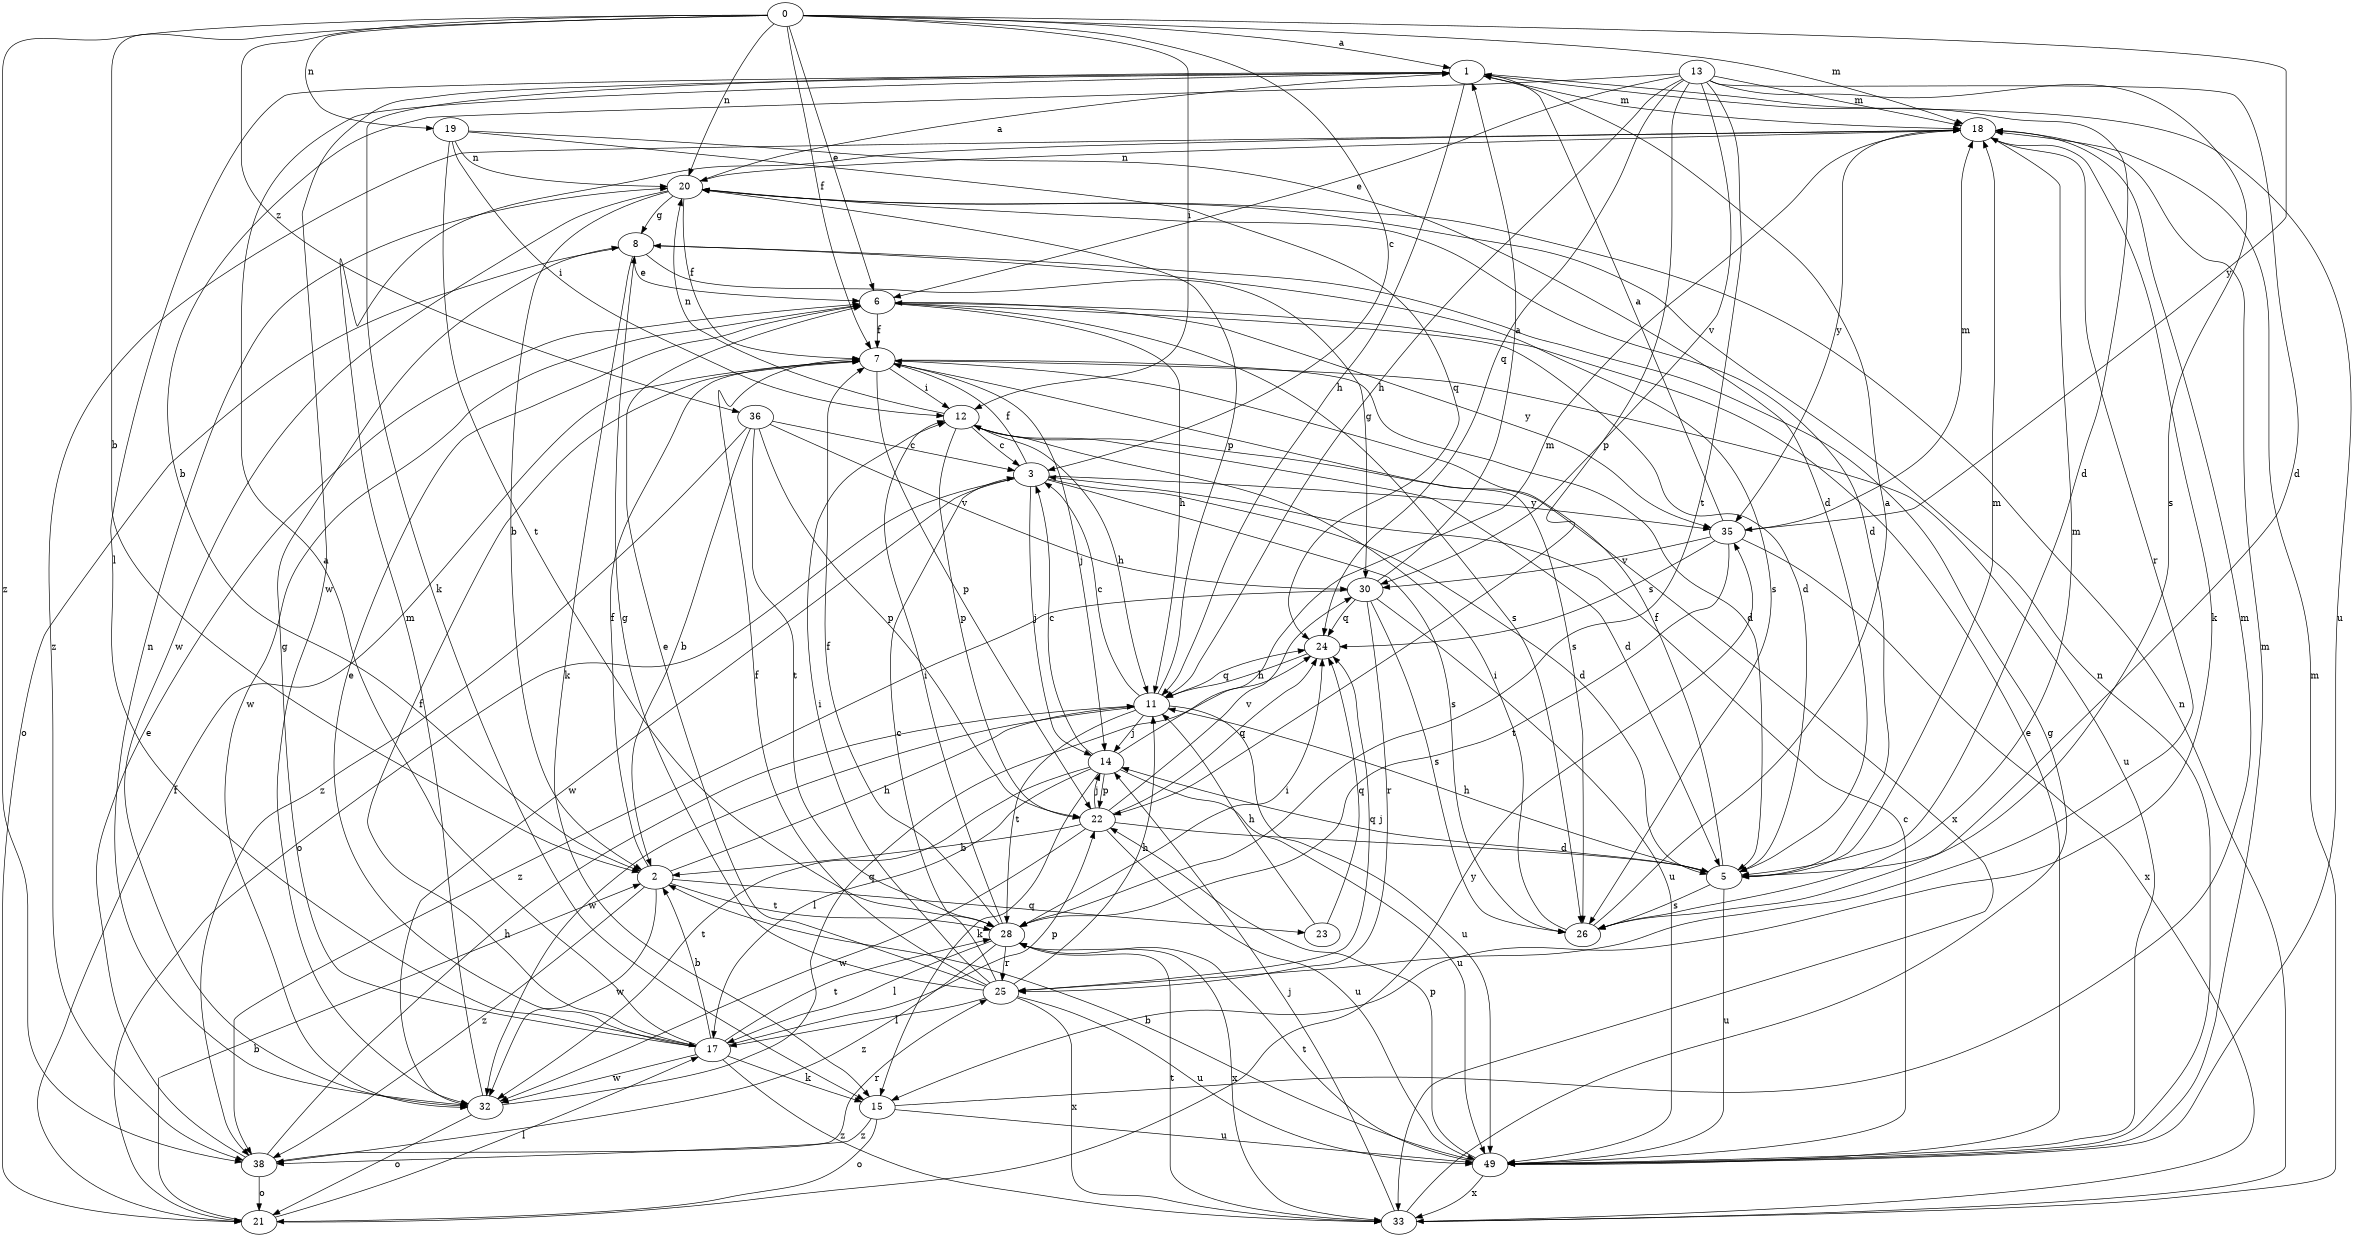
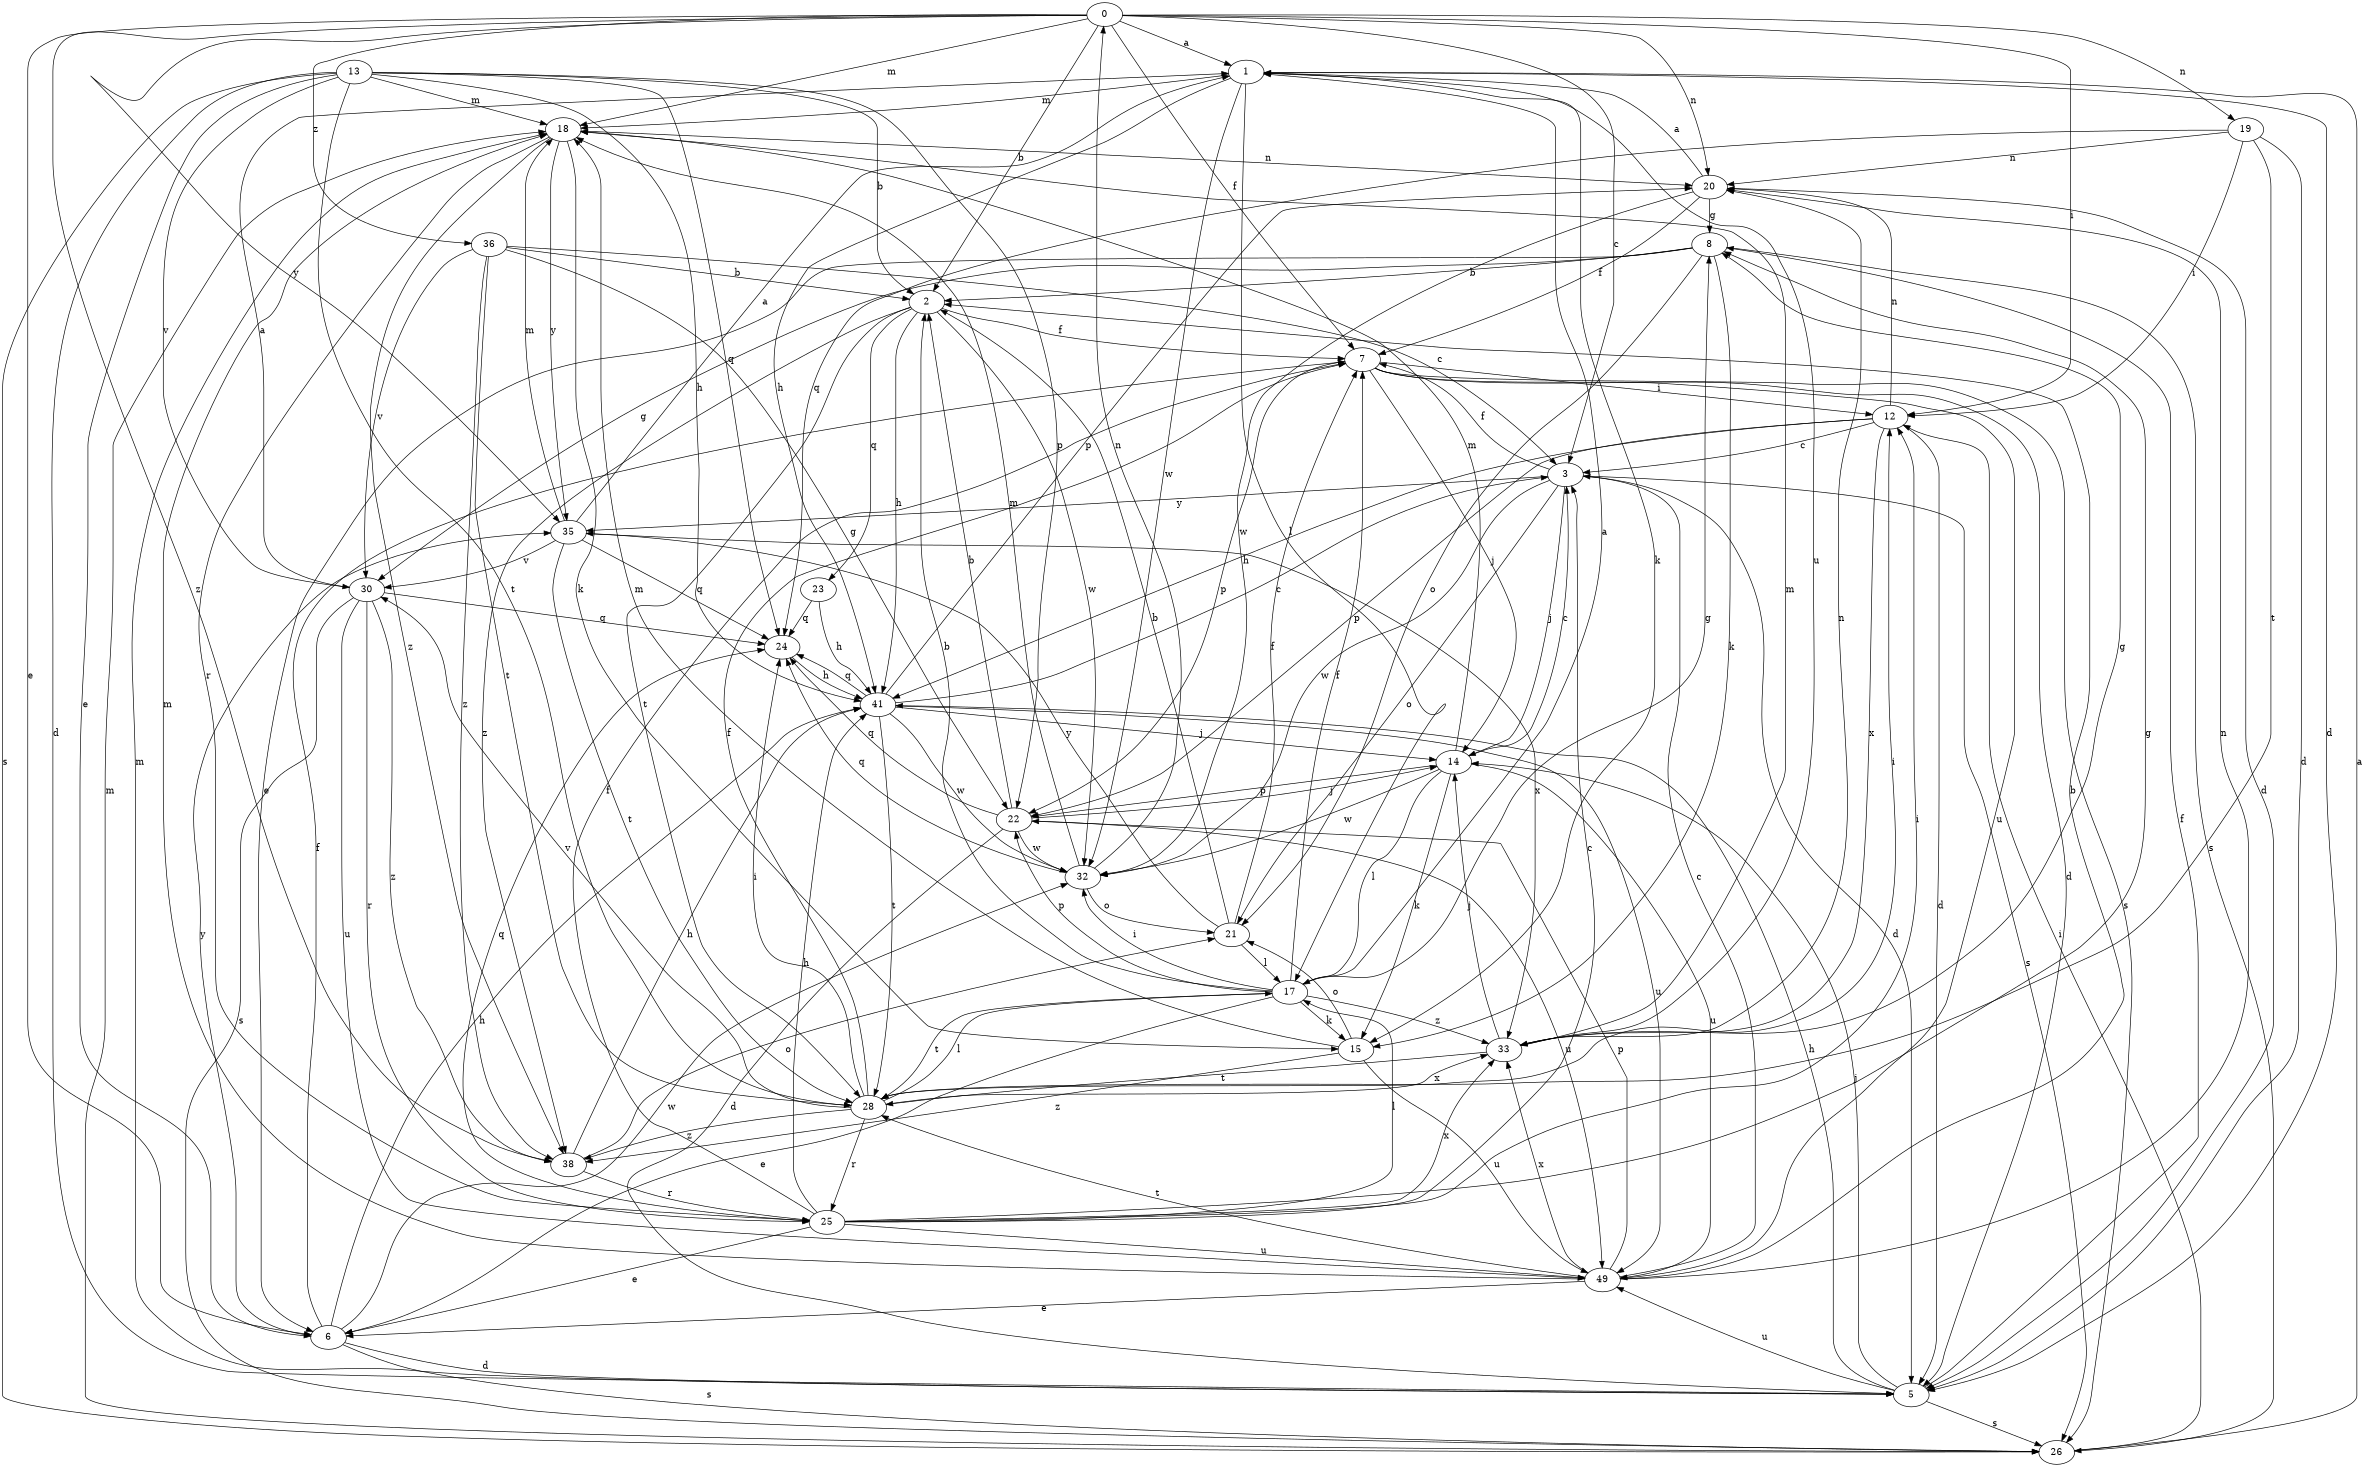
edge "5" -> "7": now "5" -> "8"
edge "20" -> "2": now "8" -> "2"
edge "38" -> "6": removed, label "e"
edge "35" -> "24": label "s" -> "q"
edge "1" -> "49": now "1" -> "33"
edge "32" -> "20": now "32" -> "0"
edge "36" -> "22": label "p" -> "g"
node "11": label "11" -> "41"
edge "22" -> "30": now "28" -> "30"
edge "14" -> "32": label "t" -> "w"
edge "17" -> "32": label "w" -> "i"
